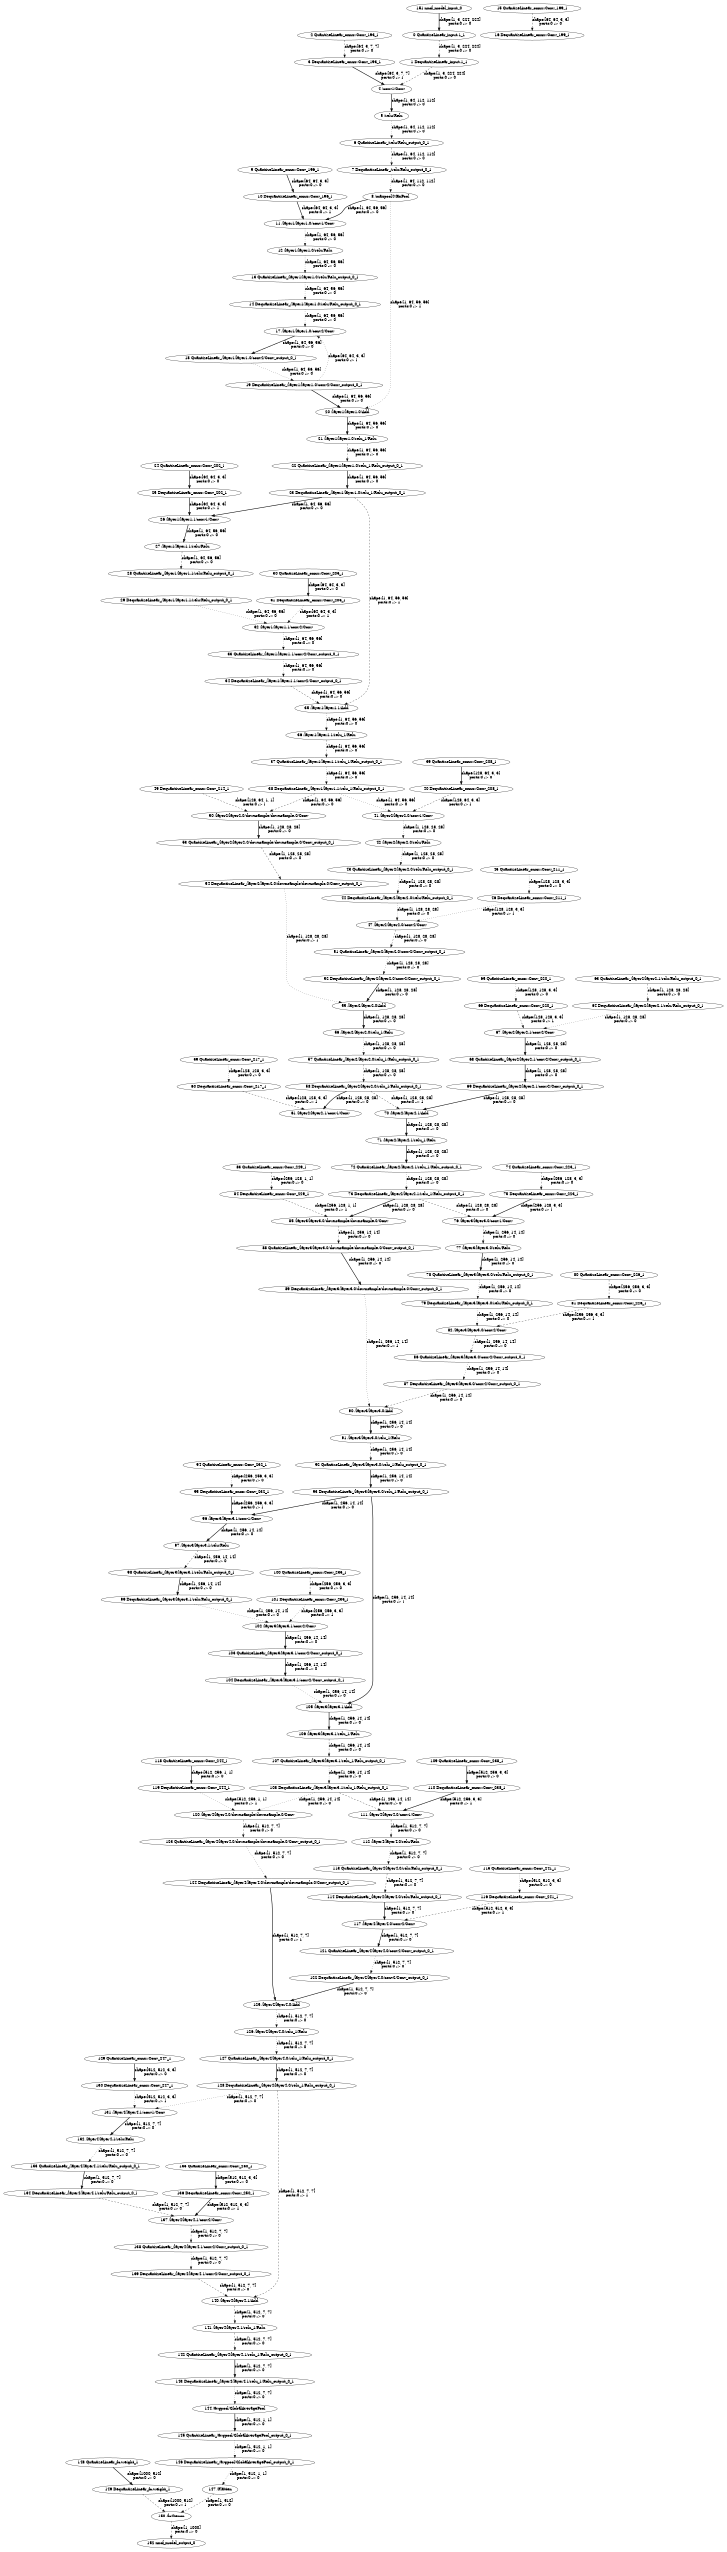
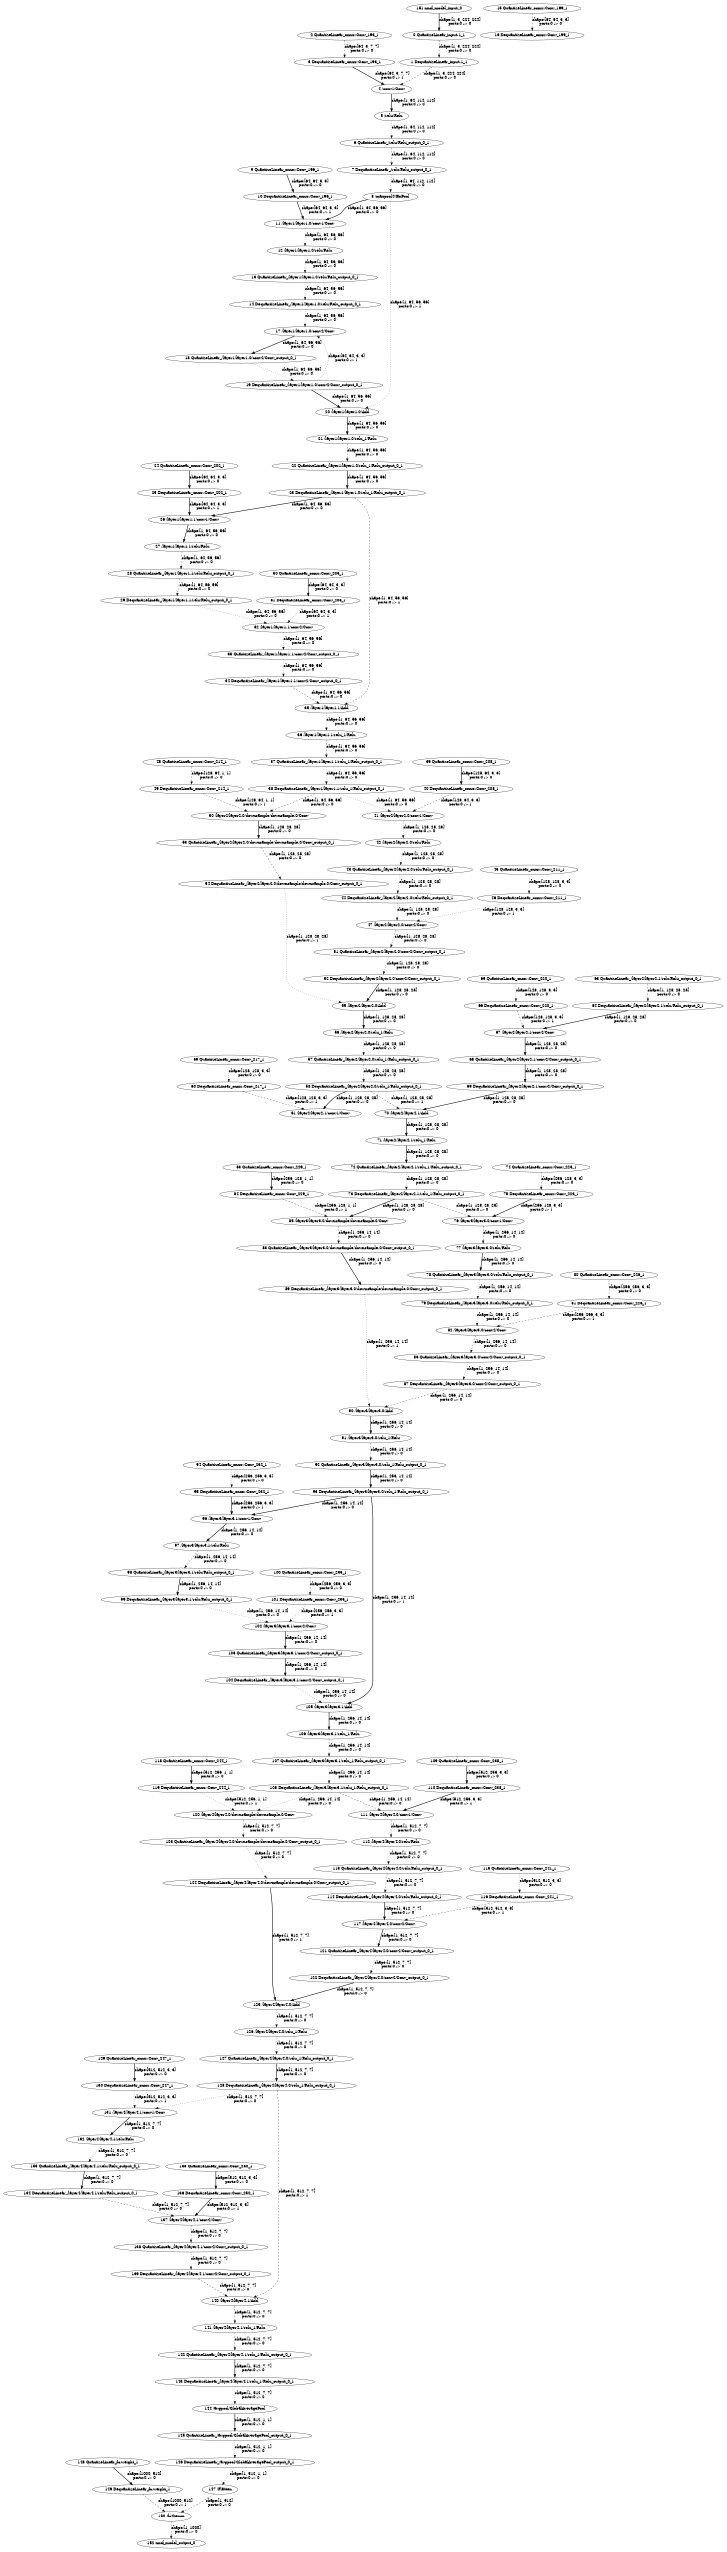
edge "28 QuantizeLinear_/layer1/layer1.1/relu/Relu_output_0_1" -> "29 DequantizeLinear_/layer1/layer1.1/relu/Relu_output_0_1": added, label "shape:[1, 64, 56, 56] ports:0 -> 0"
node "48 QuantizeLinear_onnx::Conv_214_1": added
edge "64 DequantizeLinear_/layer2/layer2.1/relu/Relu_output_0_1" -> "67 /layer2/layer2.1/conv2/Conv": style dotted -> bold
edge "83 QuantizeLinear_onnx::Conv_229_1" -> "84 DequantizeLinear_onnx::Conv_229_1": style dashed -> bold
